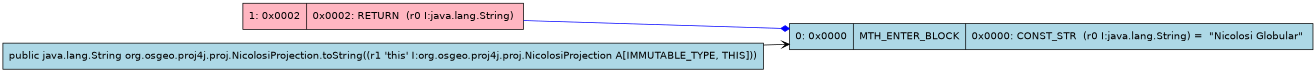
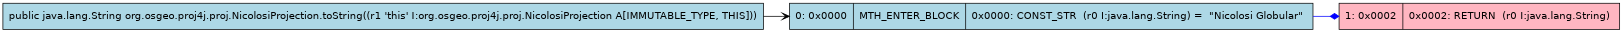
edge "1: 0x0002" -> "0: 0x0000": reversed
